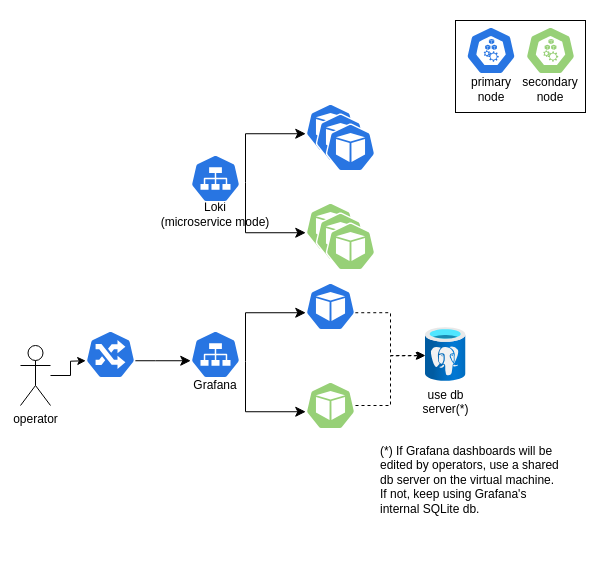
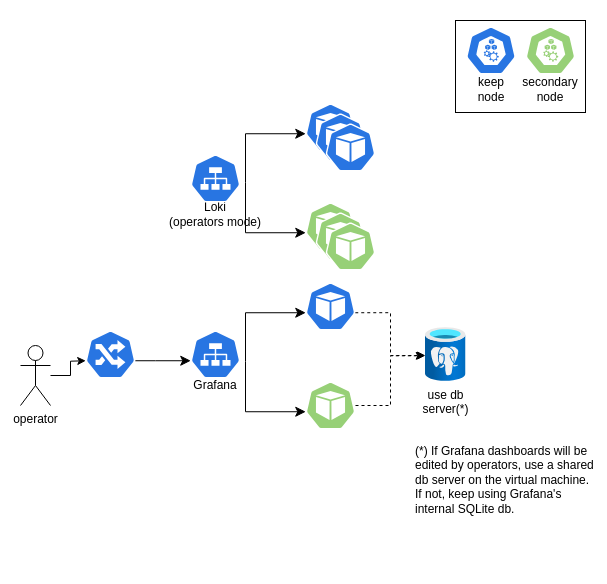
node "primary node": label "primary node" -> "keep node"
node "Loki (microservice mode)": label "Loki (microservice mode)" -> "Loki (operators mode)"
node "(*) If Grafana dashboards will be edited by operators, use a shared db server on the virtual machine. If not, keep using Grafana's internal SQLite db.": moved (471, 503) -> (506, 503)
